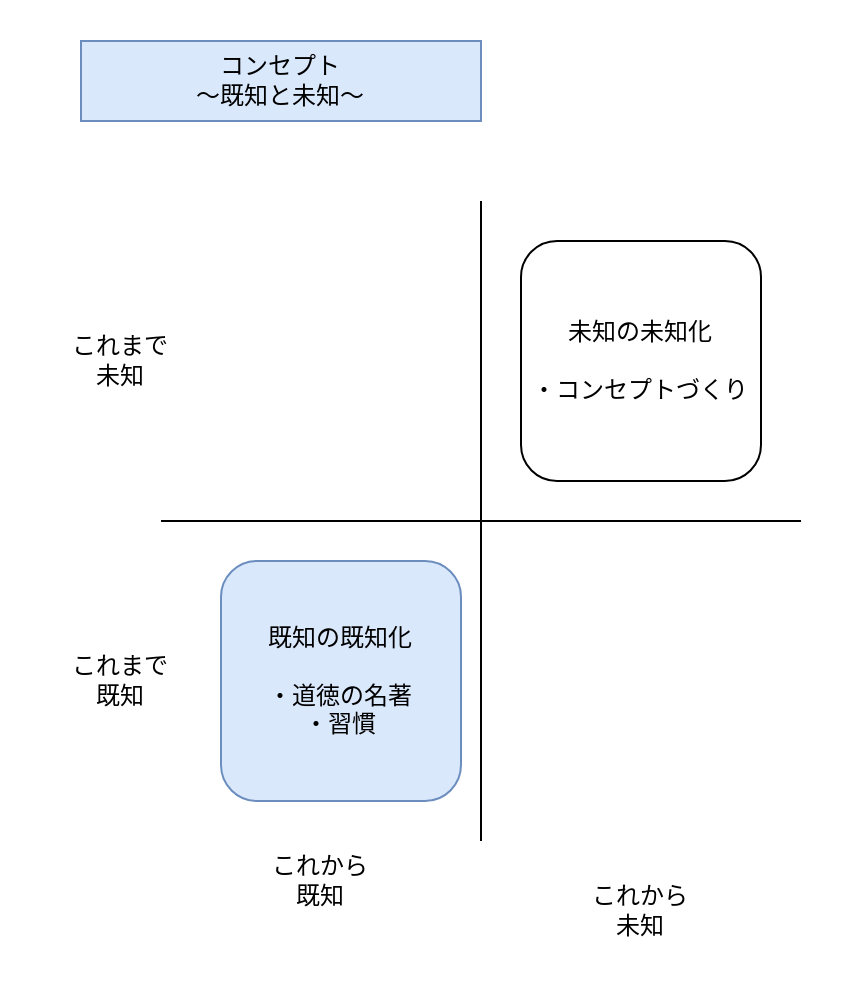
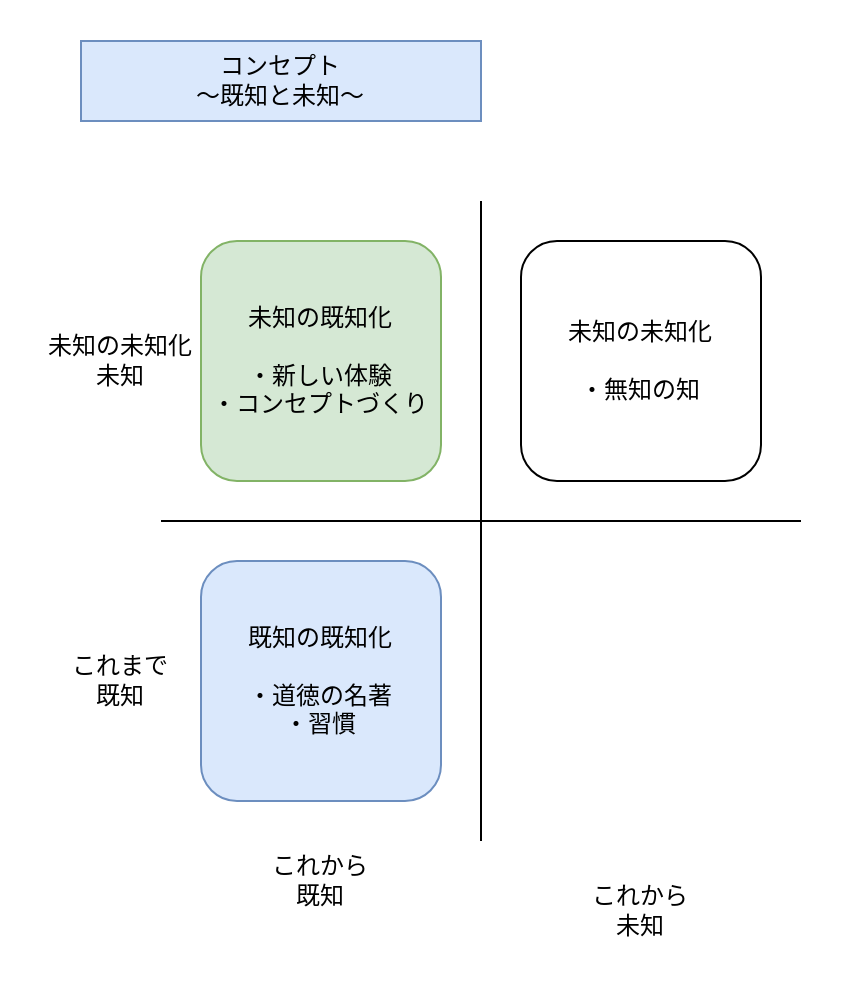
node "これまで 未知": label "これまで 未知" -> "未知の未知化 未知"
node "未知の既知化 ・新しい体験 ・コンセプトづくり": added
node "未知の未知化 ・コンセプトづくり": label "未知の未知化 ・コンセプトづくり" -> "未知の未知化 ・無知の知"
node "既知の既知化 ・道徳の名著 ・習慣": moved (341, 681) -> (321, 681)
